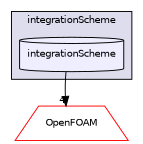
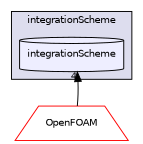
edge "integrationScheme" -> "OpenFOAM": reversed
